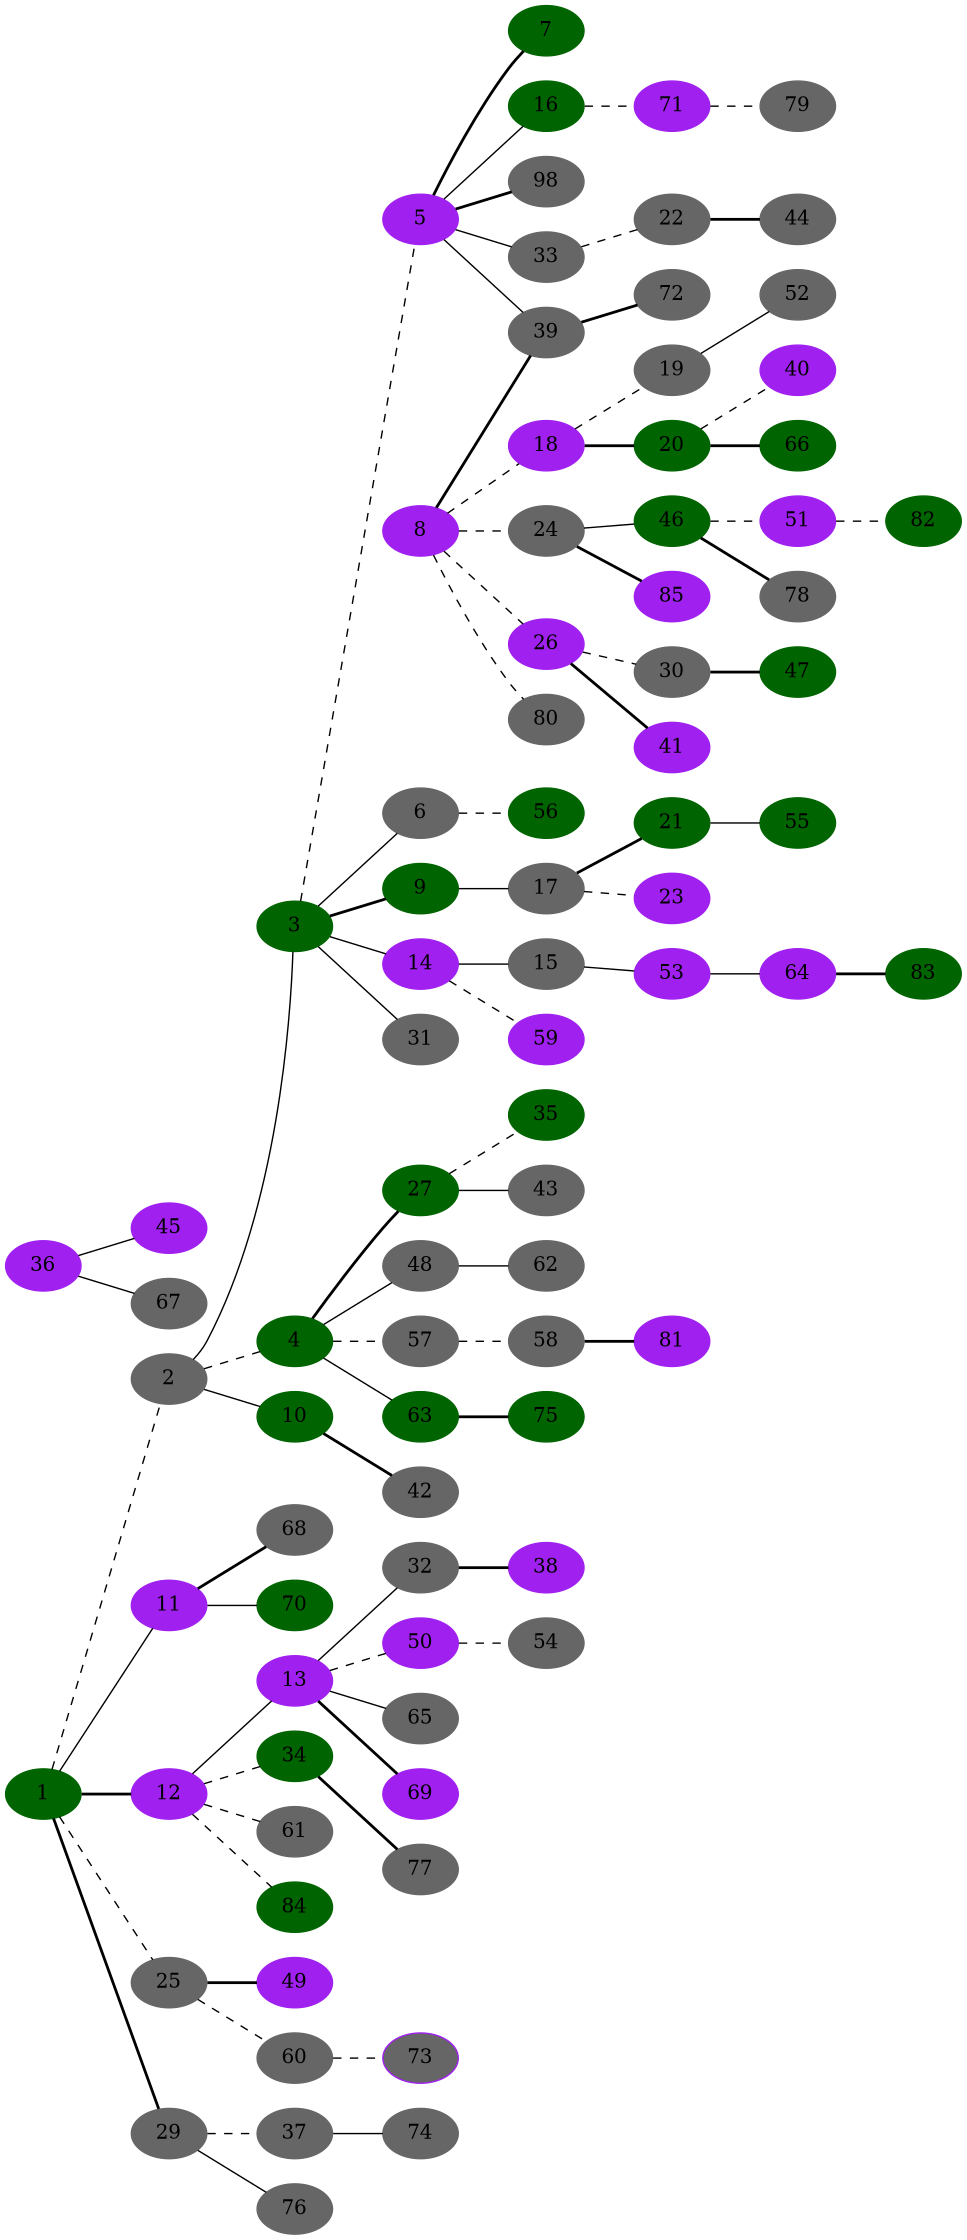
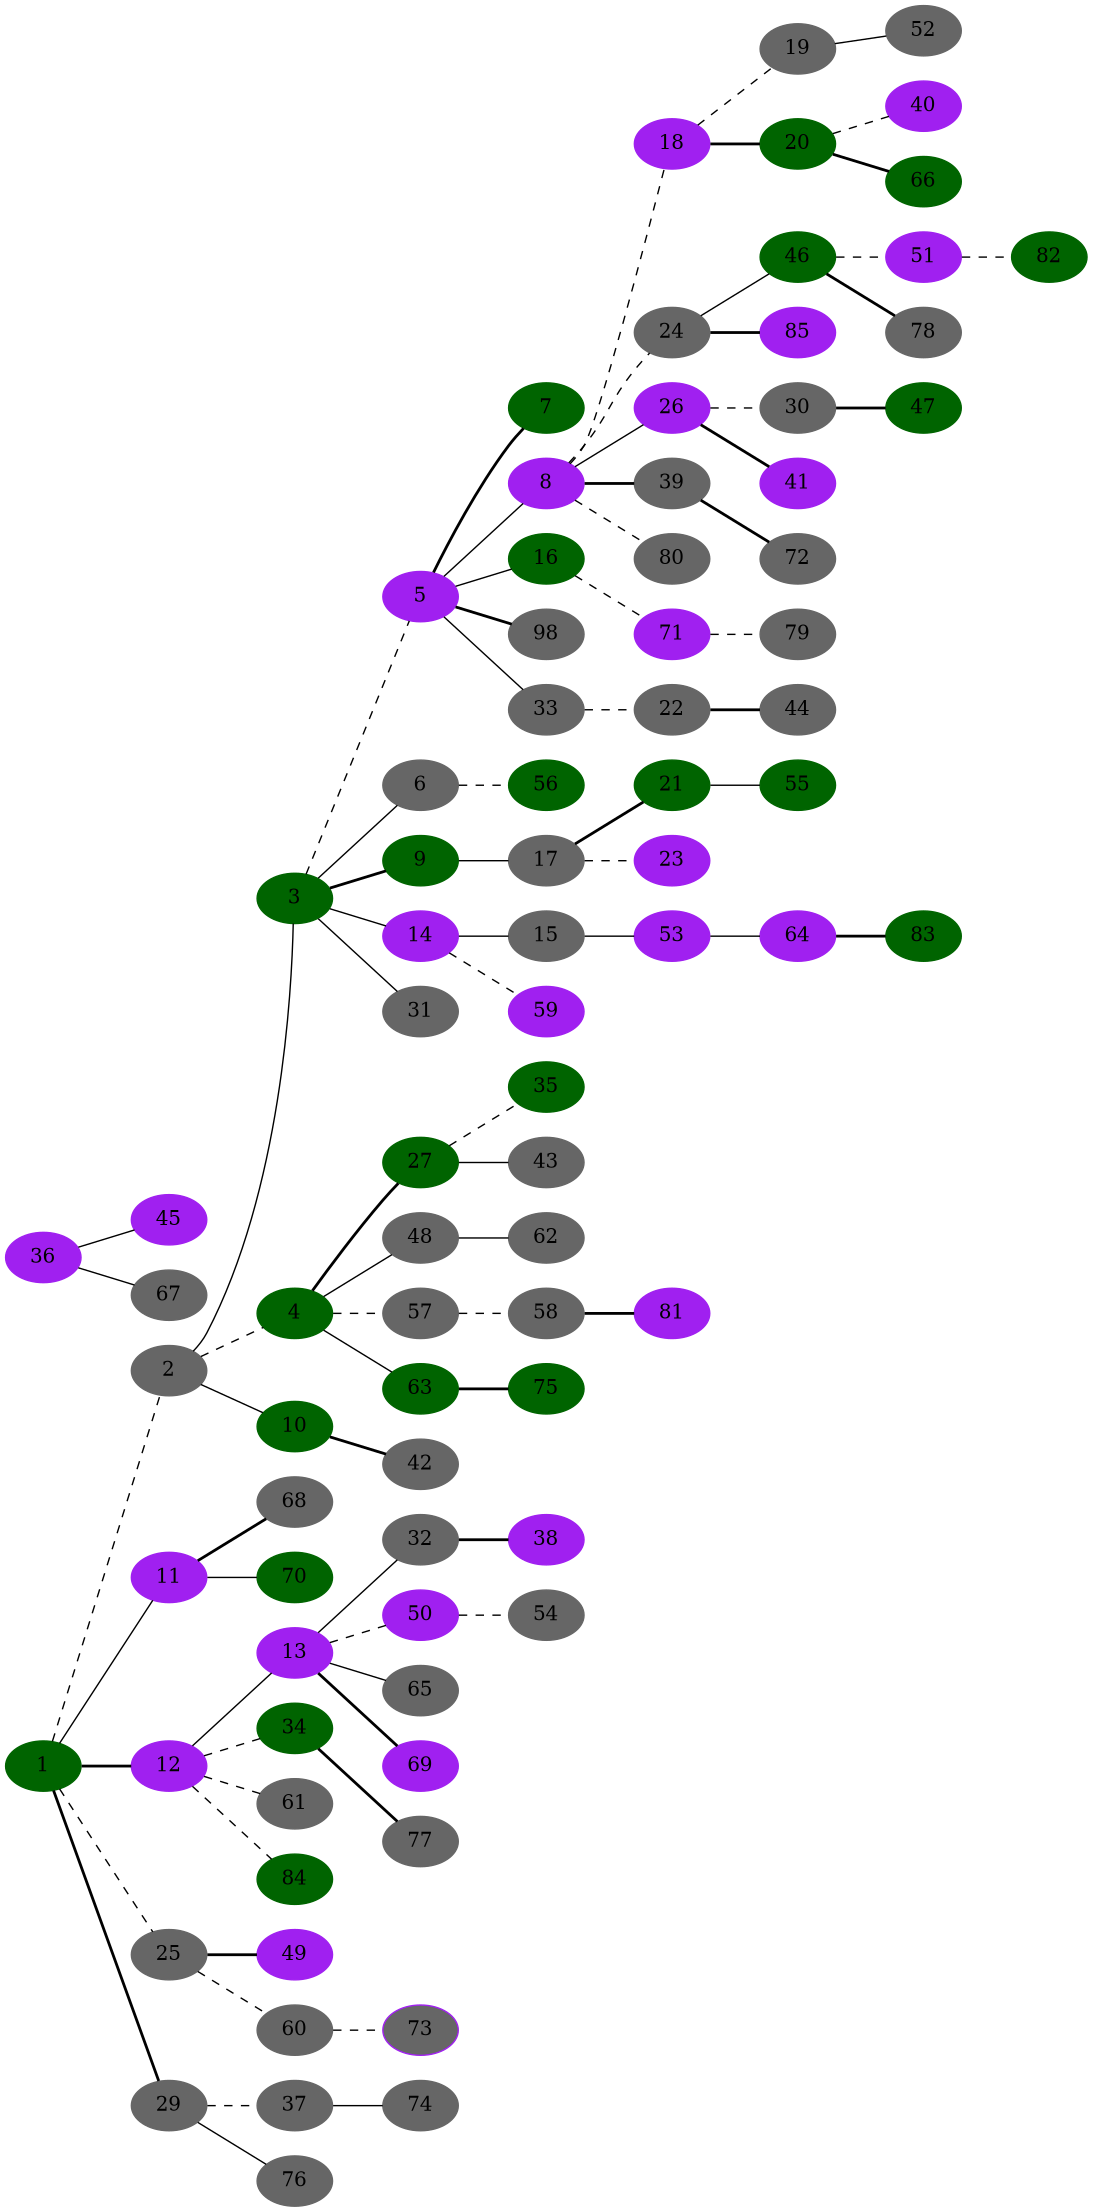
edge "5" -- "39": now "5" -- "8"
edge "8" -- "26": style dashed -> solid
